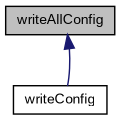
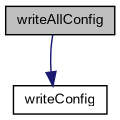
edge "writeConfig" -> "writeAllConfig": reversed
